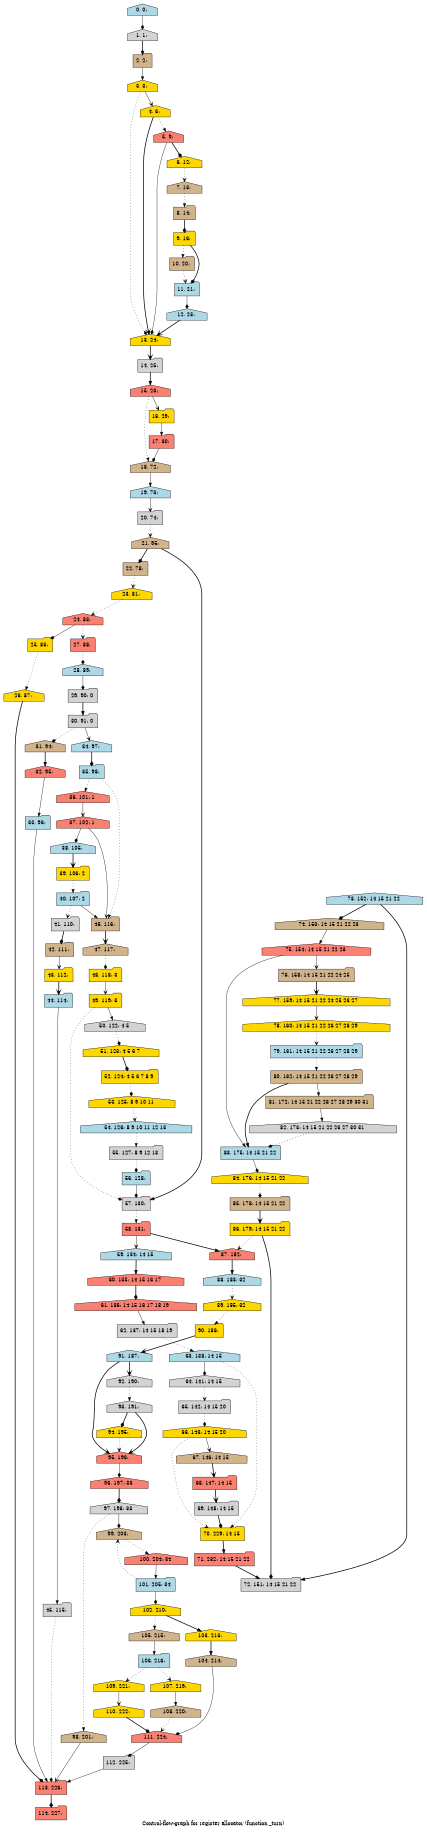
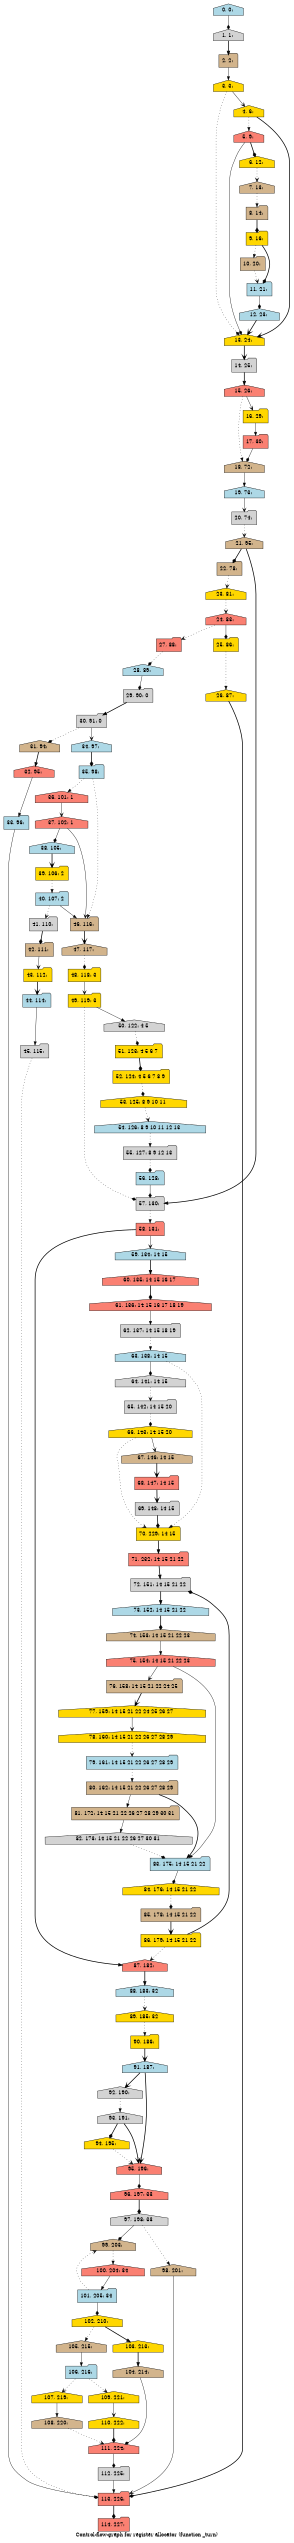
node "51, 123: 4 5 6 7": shape house -> folder
edge "73, 152: 14 15 21 22" -> "72, 151: 14 15 21 22": reversed
